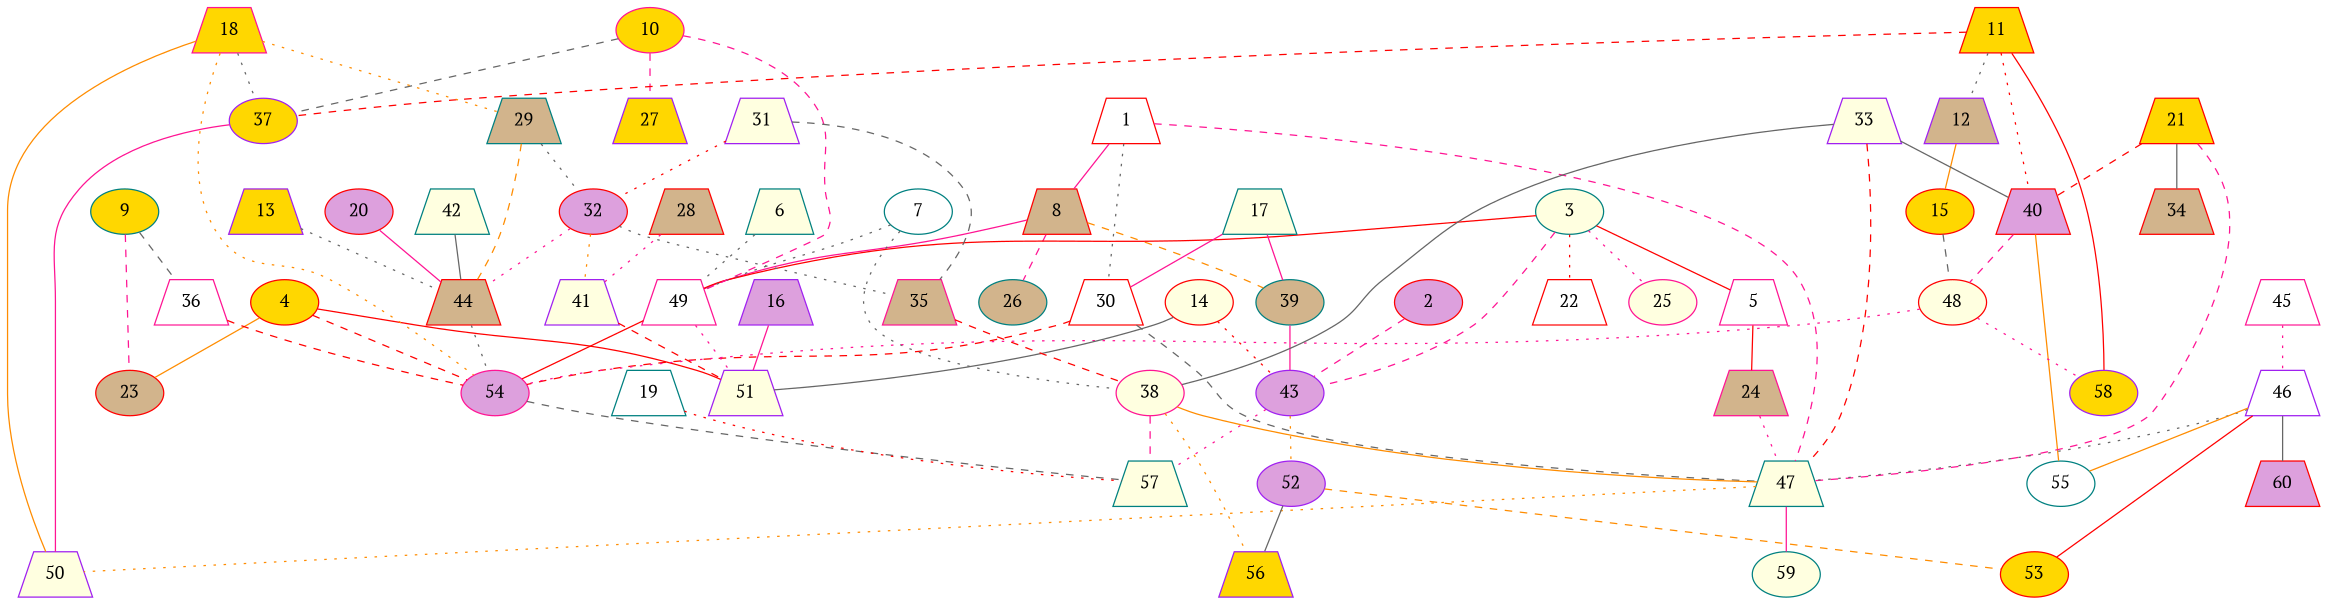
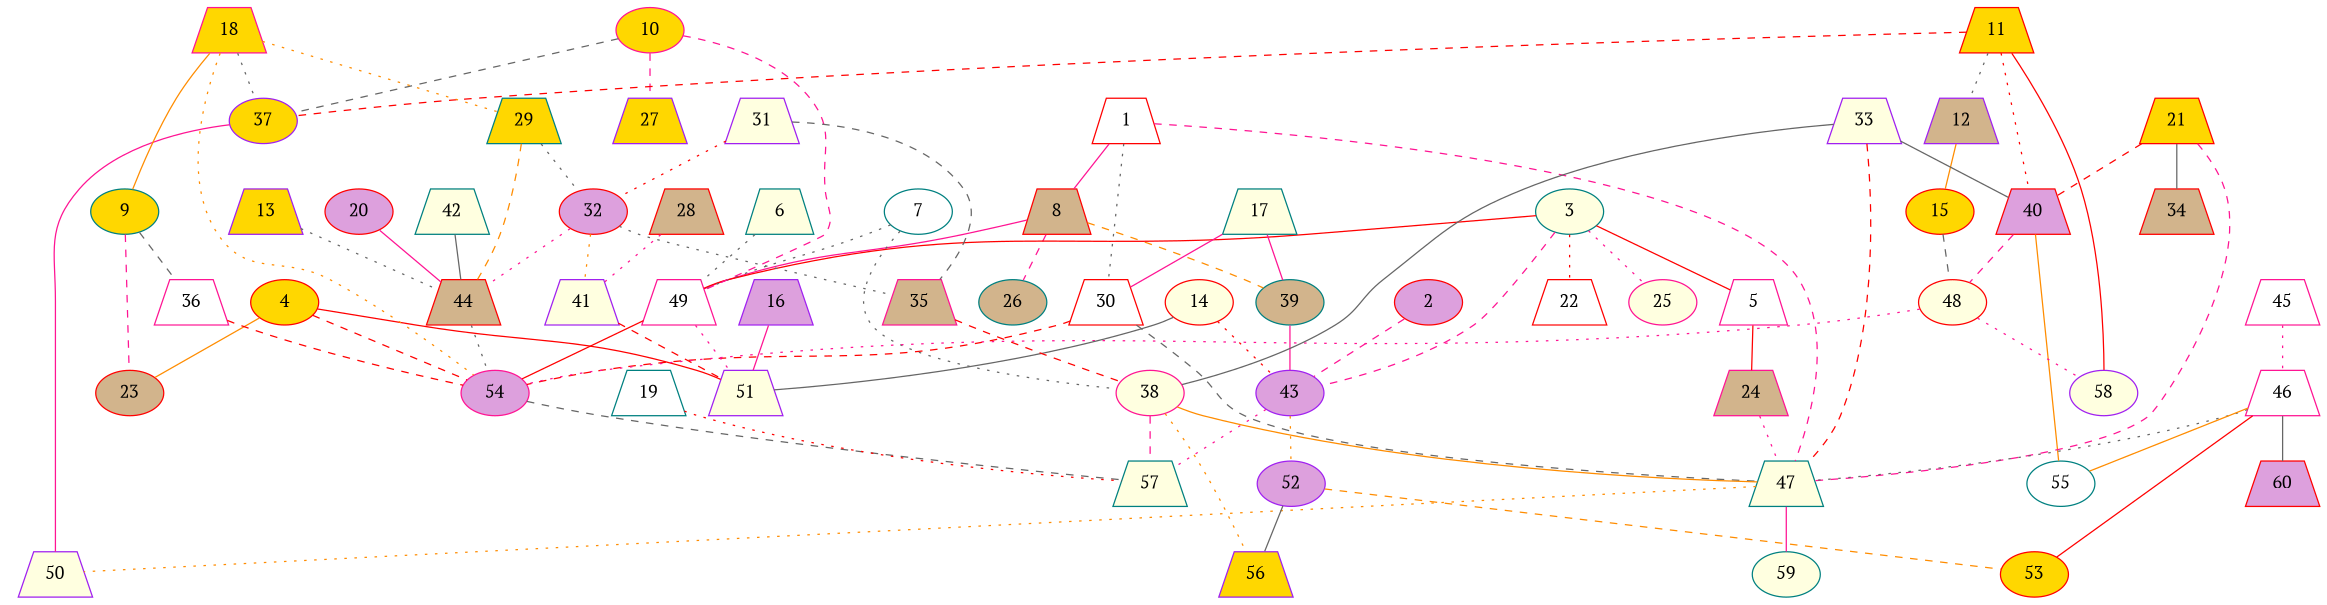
node "29": fillcolor tan -> gold
edge "18" -- "50": now "18" -- "9"
node "58": fillcolor gold -> lightyellow
node "46": color purple -> deeppink
